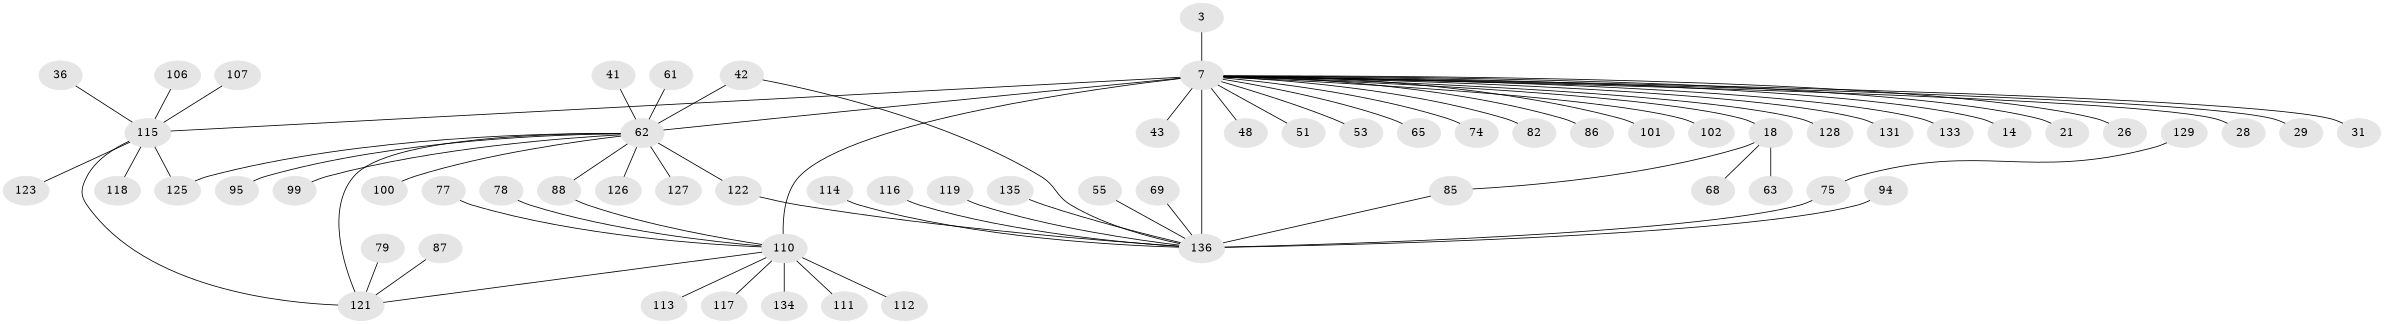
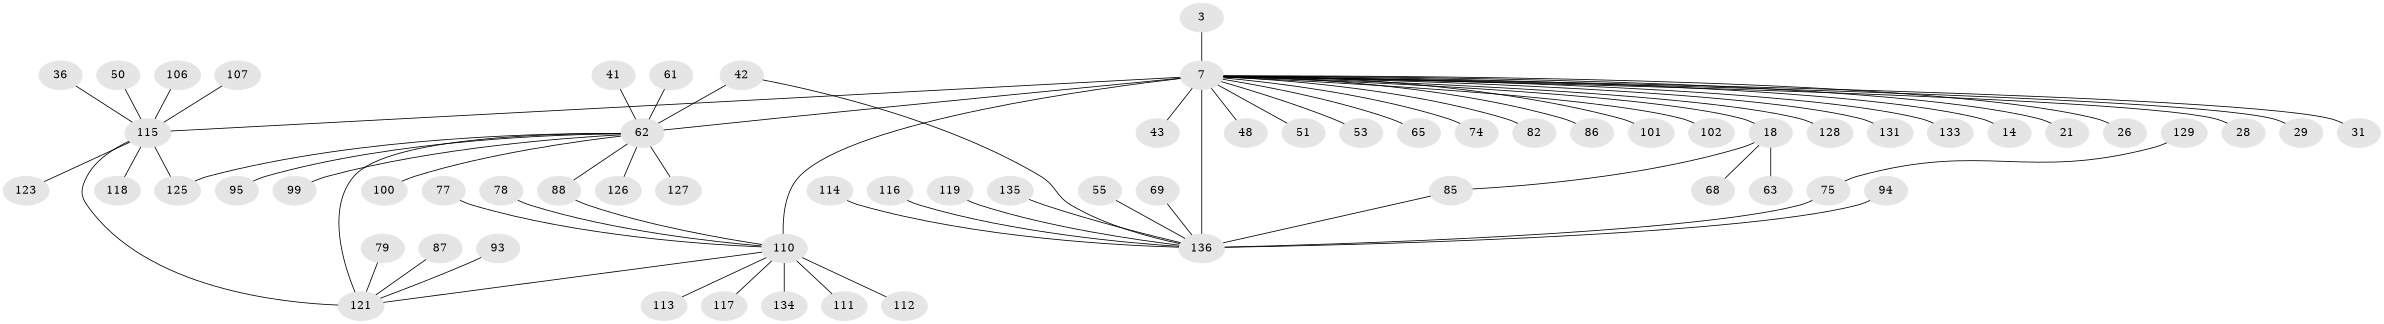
node "50": added
node "122": removed
node "93": added
